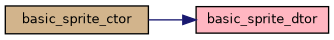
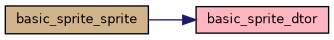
node "basic_sprite_ctor": label "basic_sprite_ctor" -> "basic_sprite_sprite"
